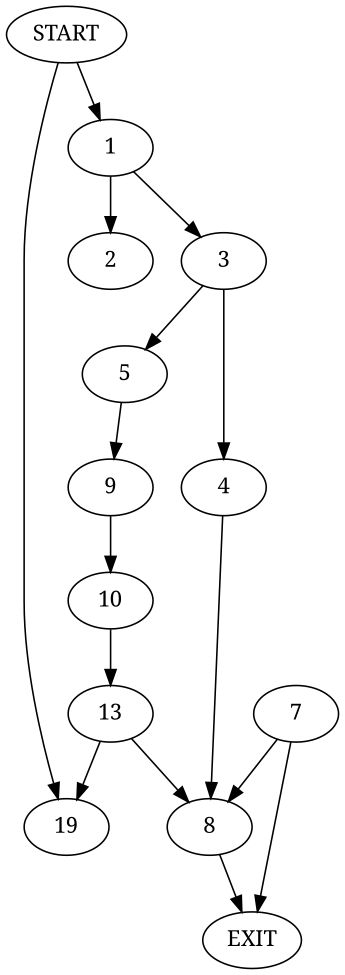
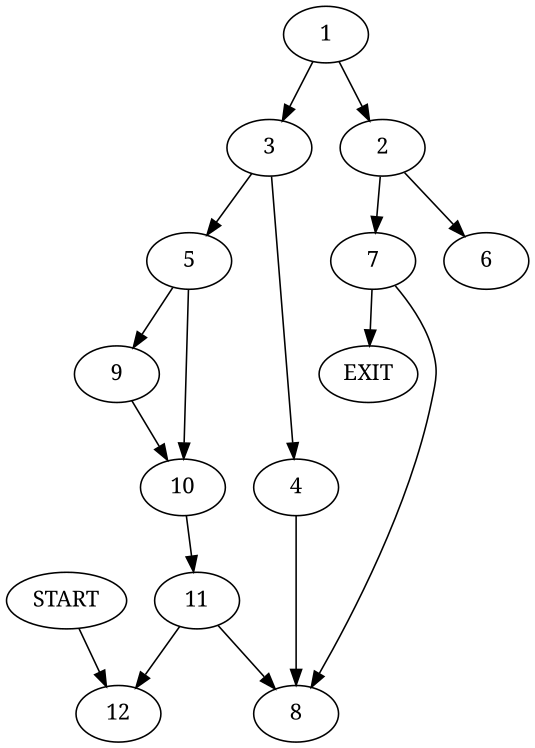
edge "START" -> "1": removed
edge "2" -> "7": added
node "6": added
edge "5" -> "10": added
node "13": label "13" -> "11"
node "19": label "19" -> "12"
edge "8" -> "EXIT": removed
